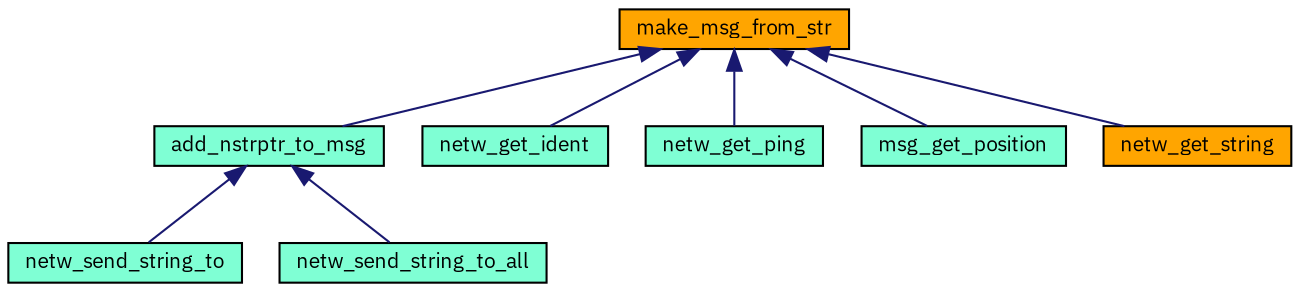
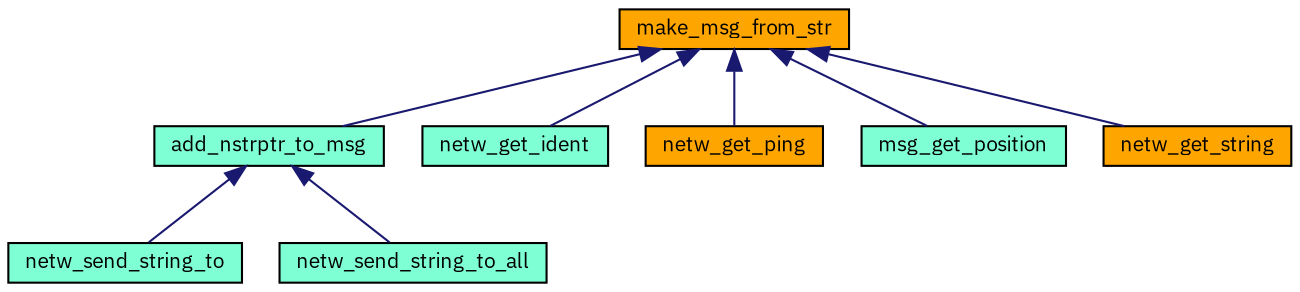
node "netw_get_ping": fillcolor aquamarine -> orange
